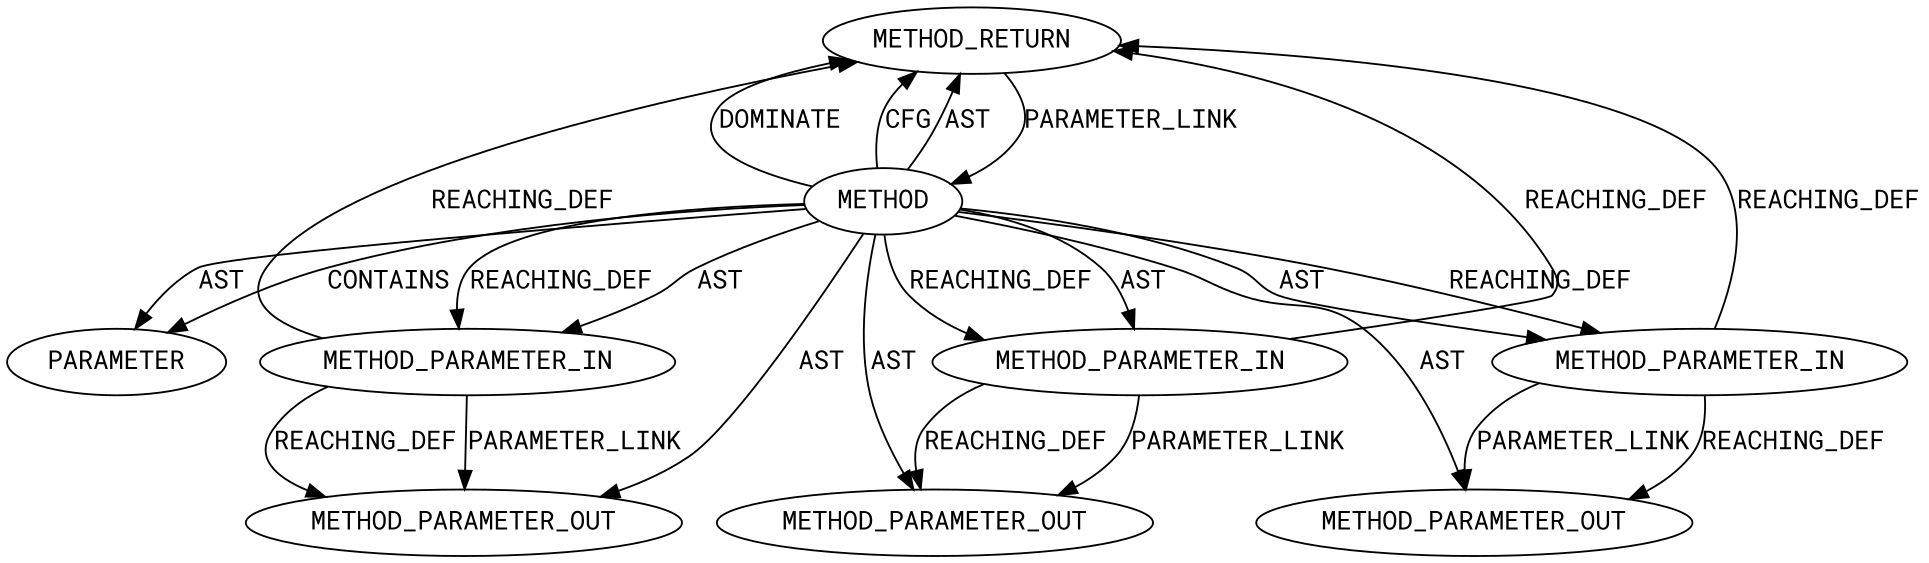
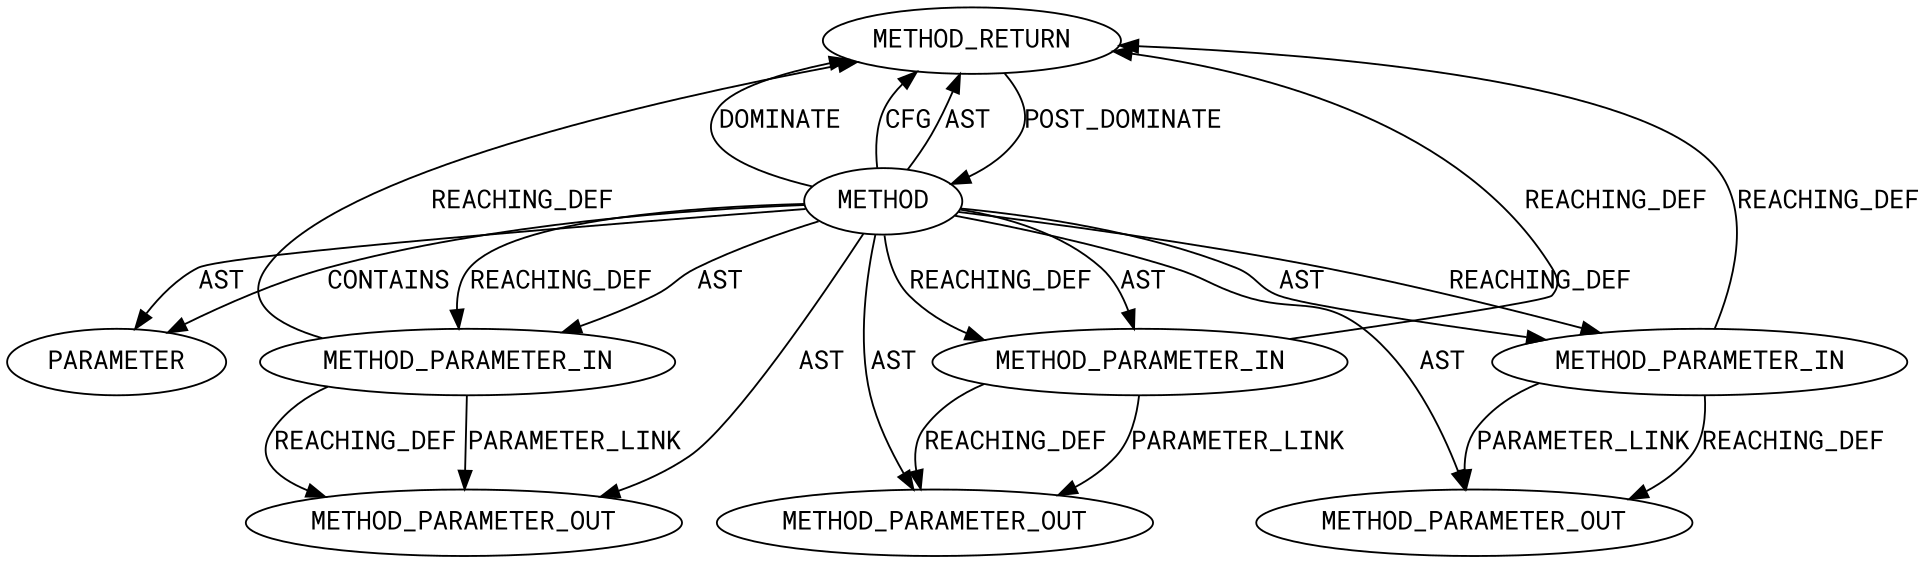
edge "METHOD_RETURN" -> "METHOD": label "PARAMETER_LINK" -> "POST_DOMINATE"
